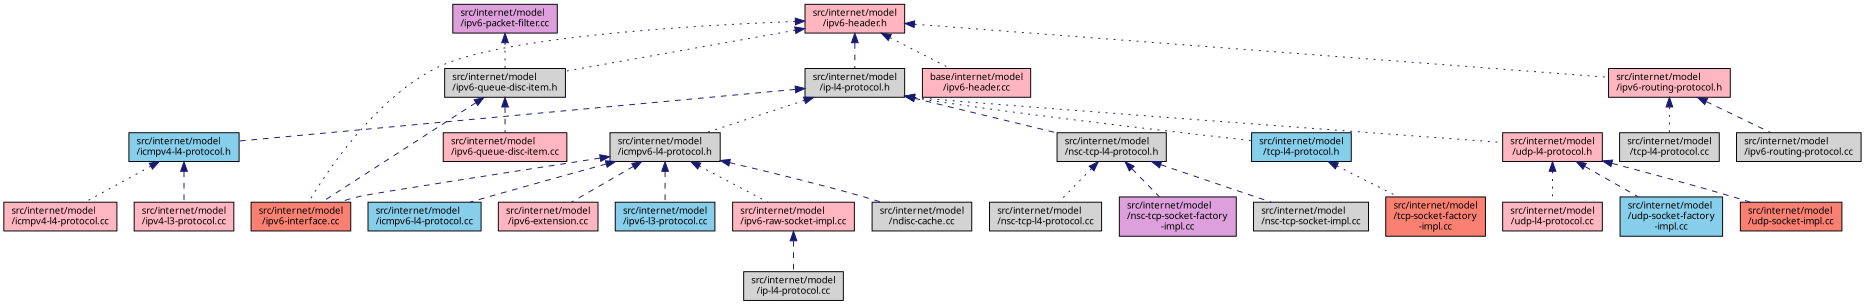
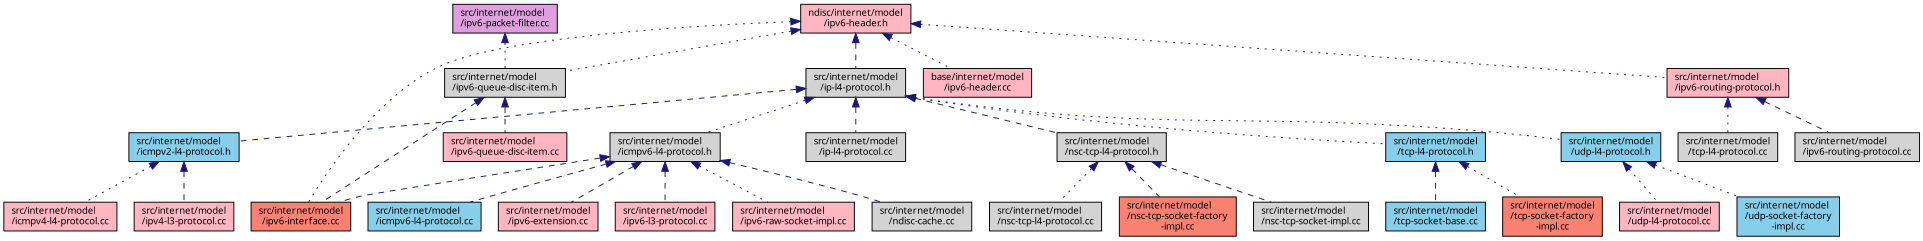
node "src/internet/model /ipv6-header.h": label "src/internet/model /ipv6-header.h" -> "ndisc/internet/model /ipv6-header.h"
node "src/internet/model /icmpv4-l4-protocol.h": label "src/internet/model /icmpv4-l4-protocol.h" -> "src/internet/model /icmpv2-l4-protocol.h"
node "src/internet/model /udp-l4-protocol.h": fillcolor lightpink -> skyblue
edge "src/internet/model /udp-socket-factory -impl.cc" -> "src/internet/model /udp-l4-protocol.h": style dashed -> dotted
node "src/internet/model /ipv6-l3-protocol.cc": fillcolor skyblue -> lightpink
node "src/internet/model /nsc-tcp-socket-factory -impl.cc": fillcolor plum -> salmon
node "src/internet/model /tcp-socket-base.cc": added
node "src/internet/model /udp-socket-impl.cc": removed
edge "src/internet/model /ip-l4-protocol.cc" -> "src/internet/model /ipv6-raw-socket-impl.cc": now "src/internet/model /ip-l4-protocol.cc" -> "src/internet/model /ip-l4-protocol.h"
